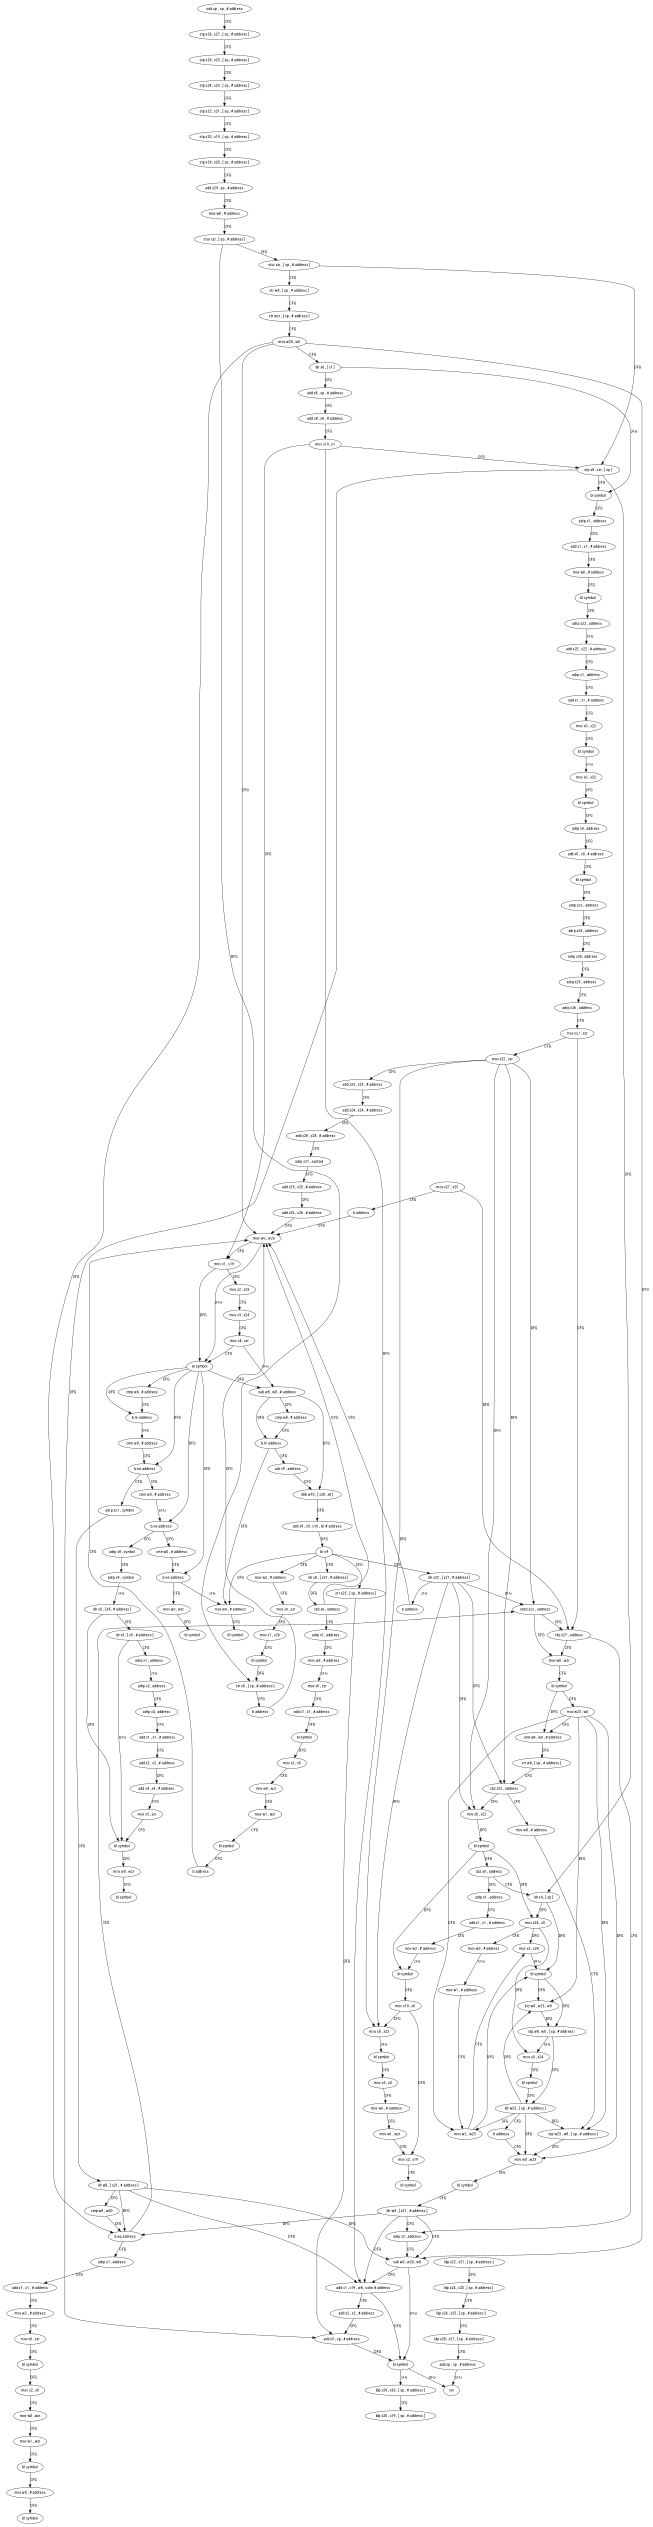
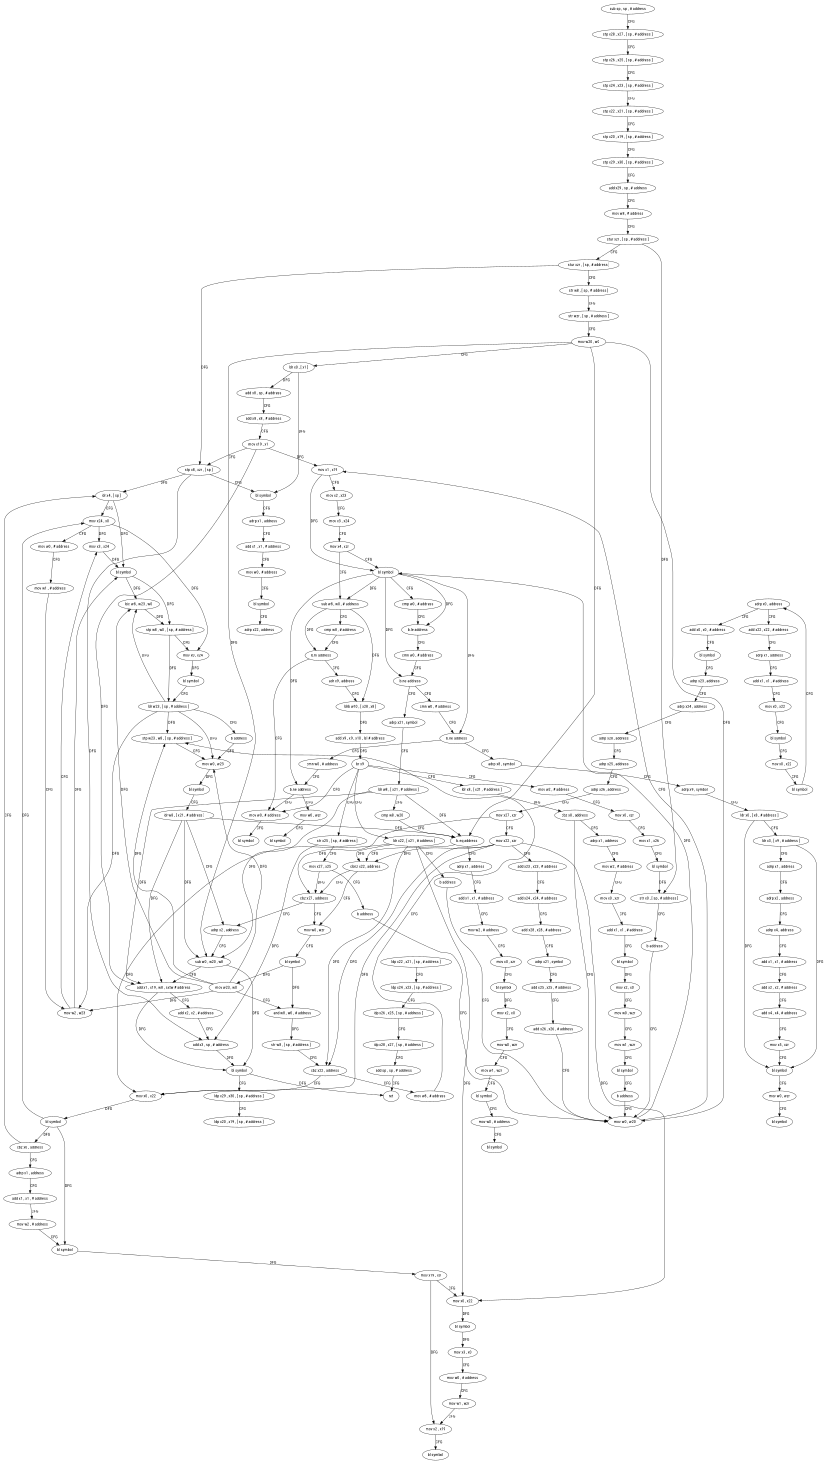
edge "adrp x22 , address" -> "add x22 , x22 , # address": now "adrp x0 , address" -> "add x22 , x22 , # address"
edge "str x25 , [ sp , # address ]" -> "mov x27 , x25": added, label "CFG"
